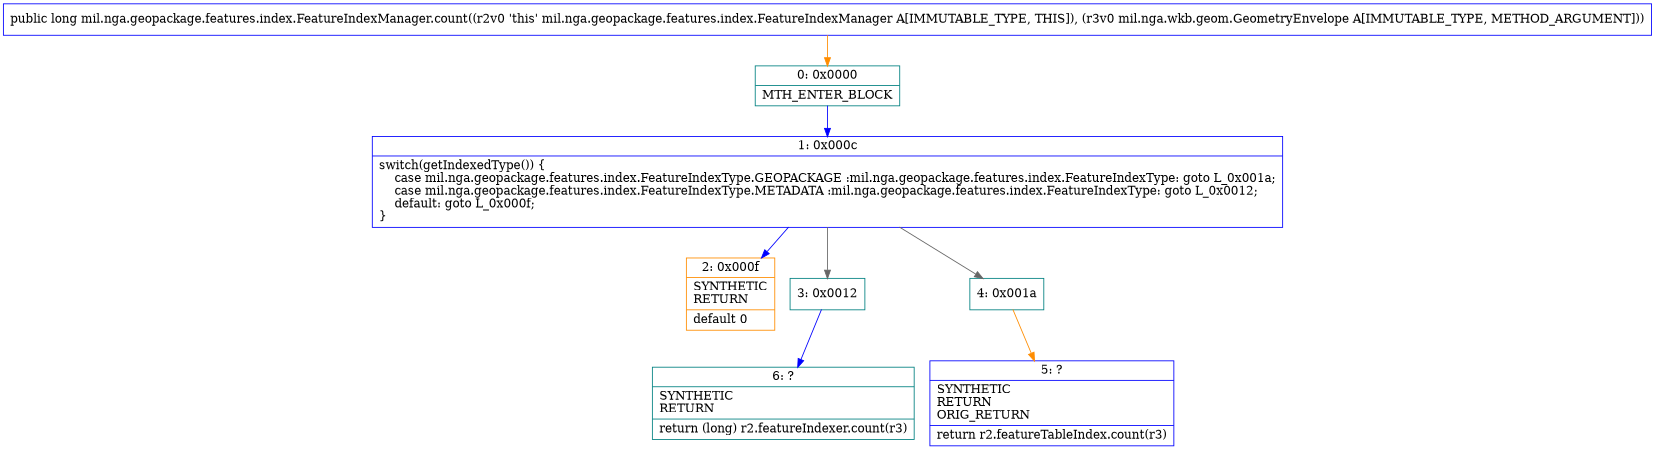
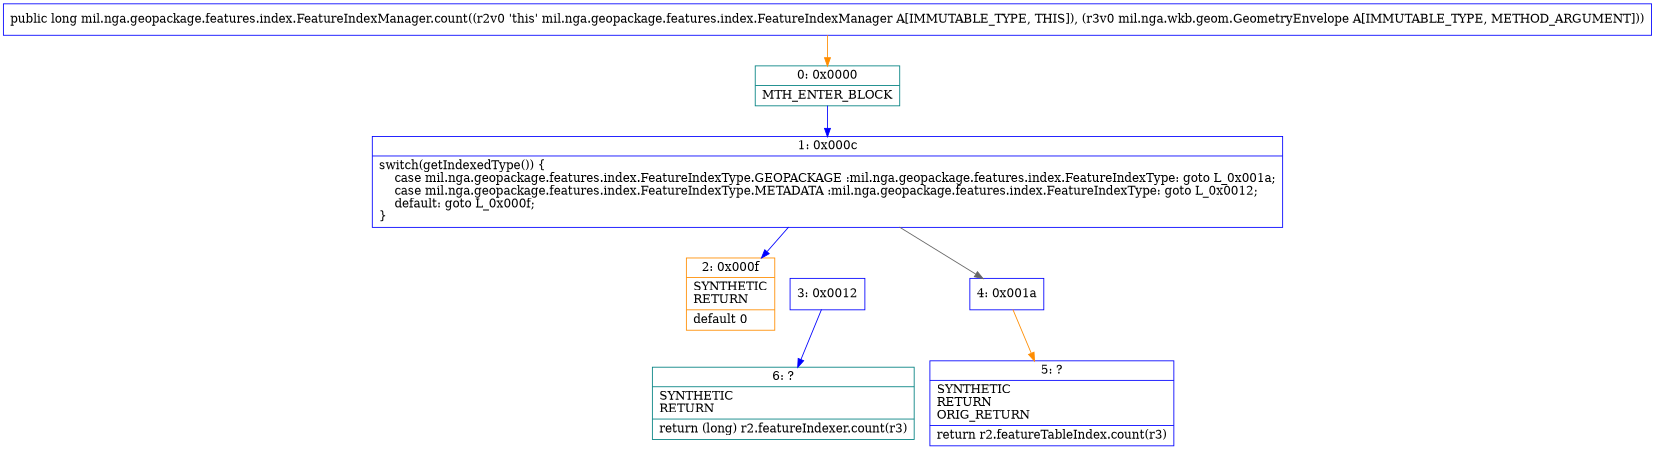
edge "1: 0x000c" -> "3: 0x0012": removed
node "3: 0x0012": color teal -> blue
node "4: 0x001a": color teal -> blue
